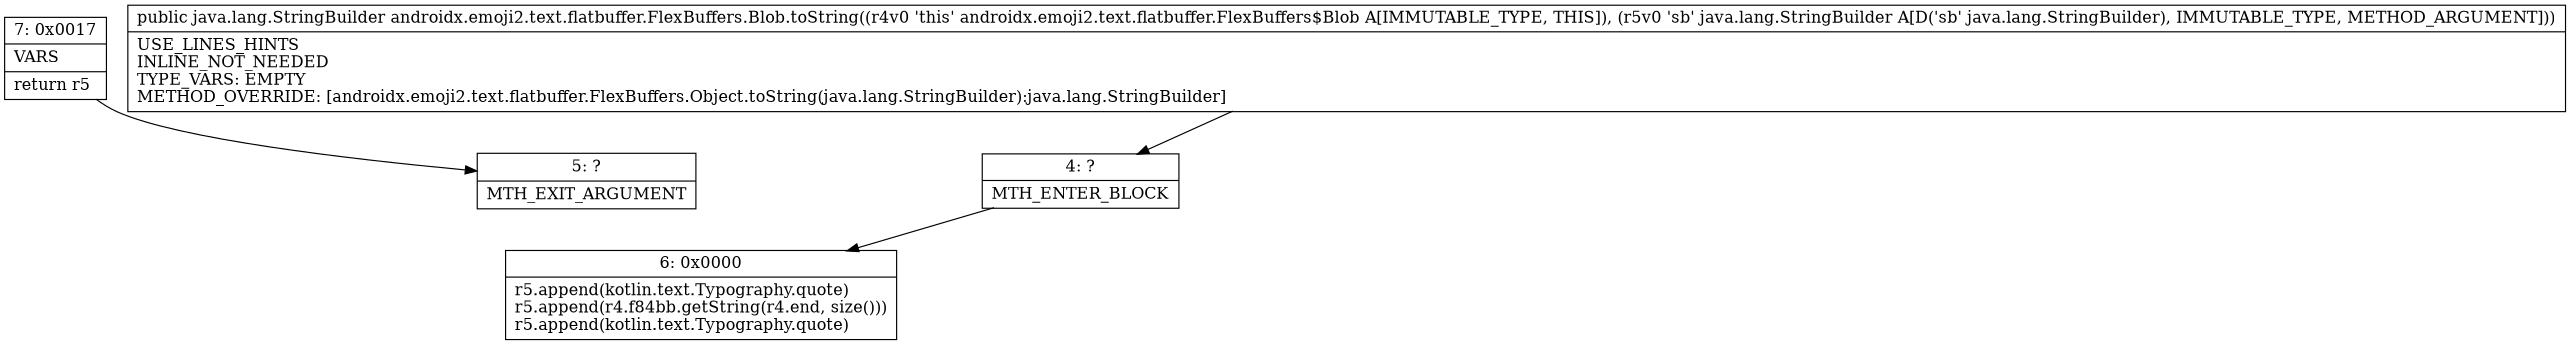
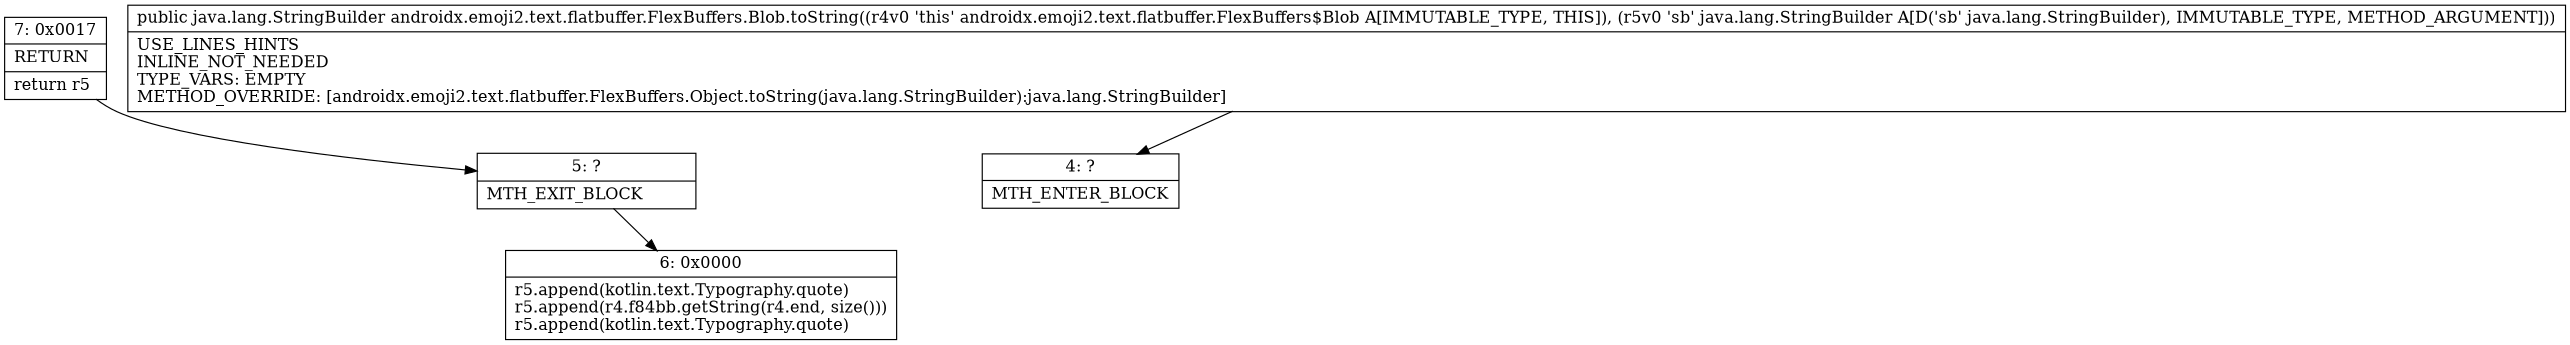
node "7: 0x0017": text "VARS" -> "RETURN"
node "5: ?": text "MTH_EXIT_ARGUMENT" -> "MTH_EXIT_BLOCK"
edge "4: ?" -> "6: 0x0000": now "5: ?" -> "6: 0x0000"
